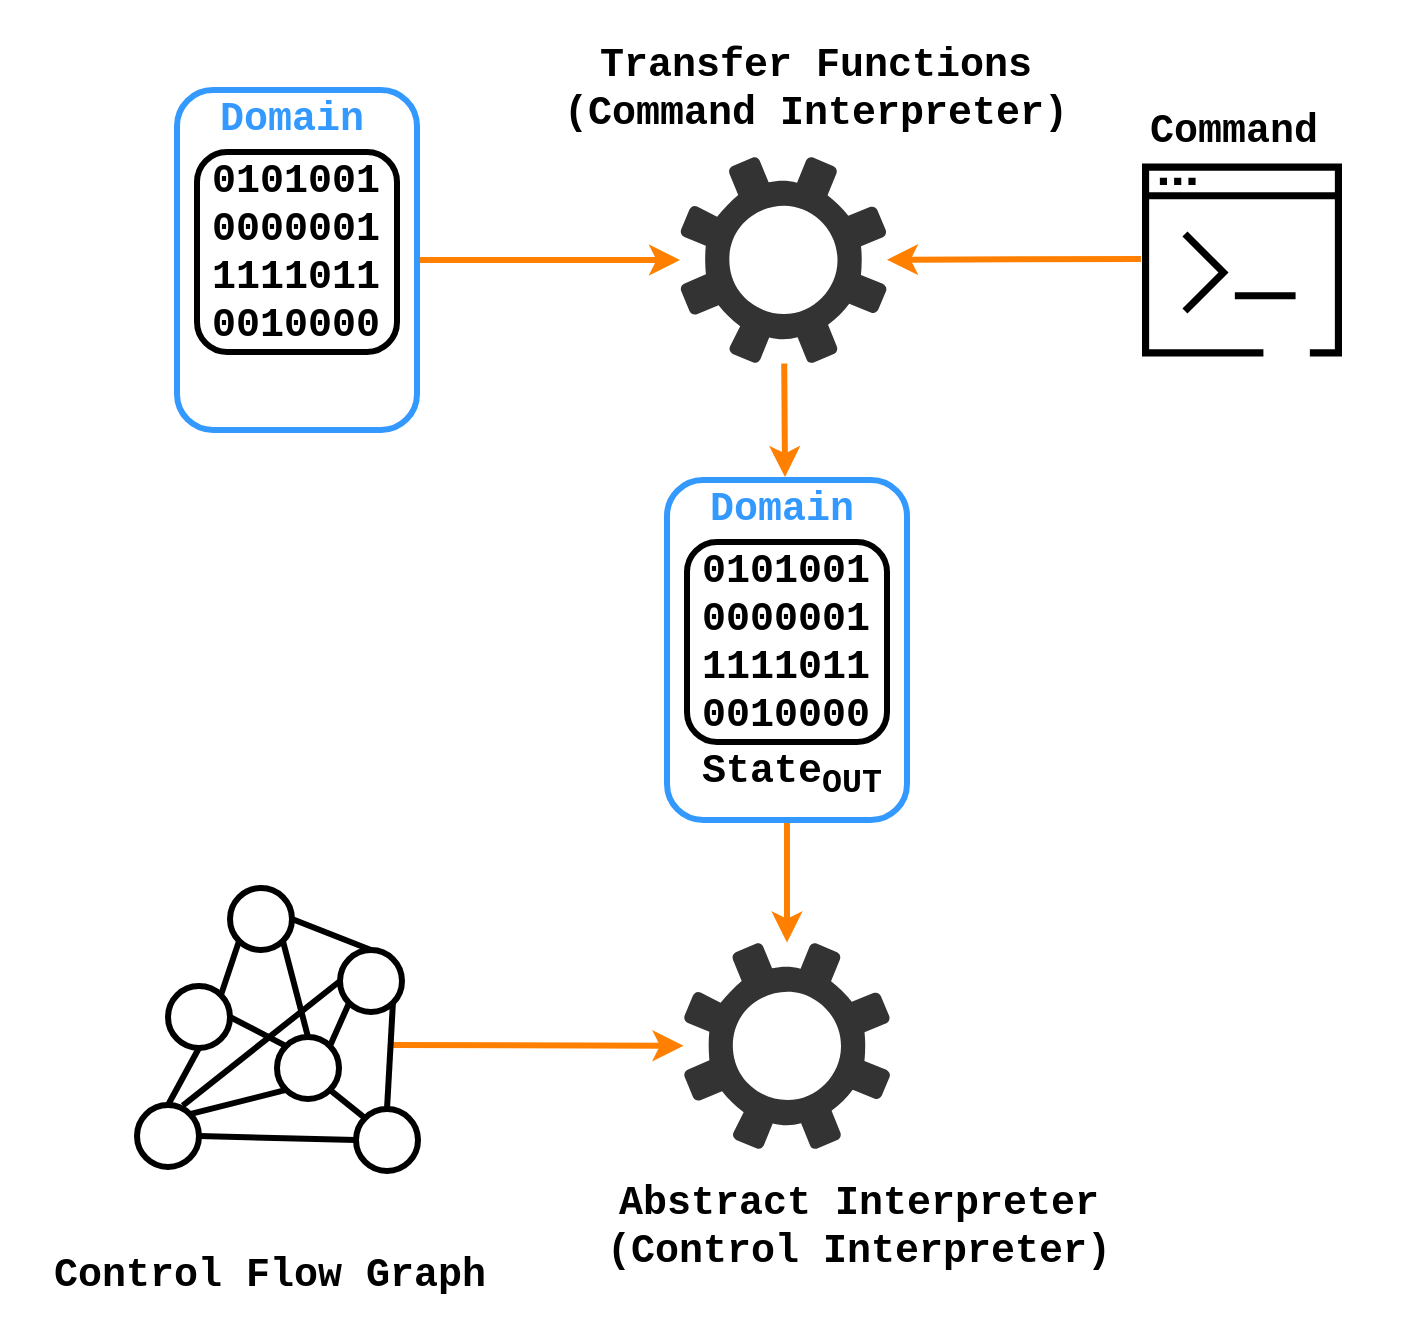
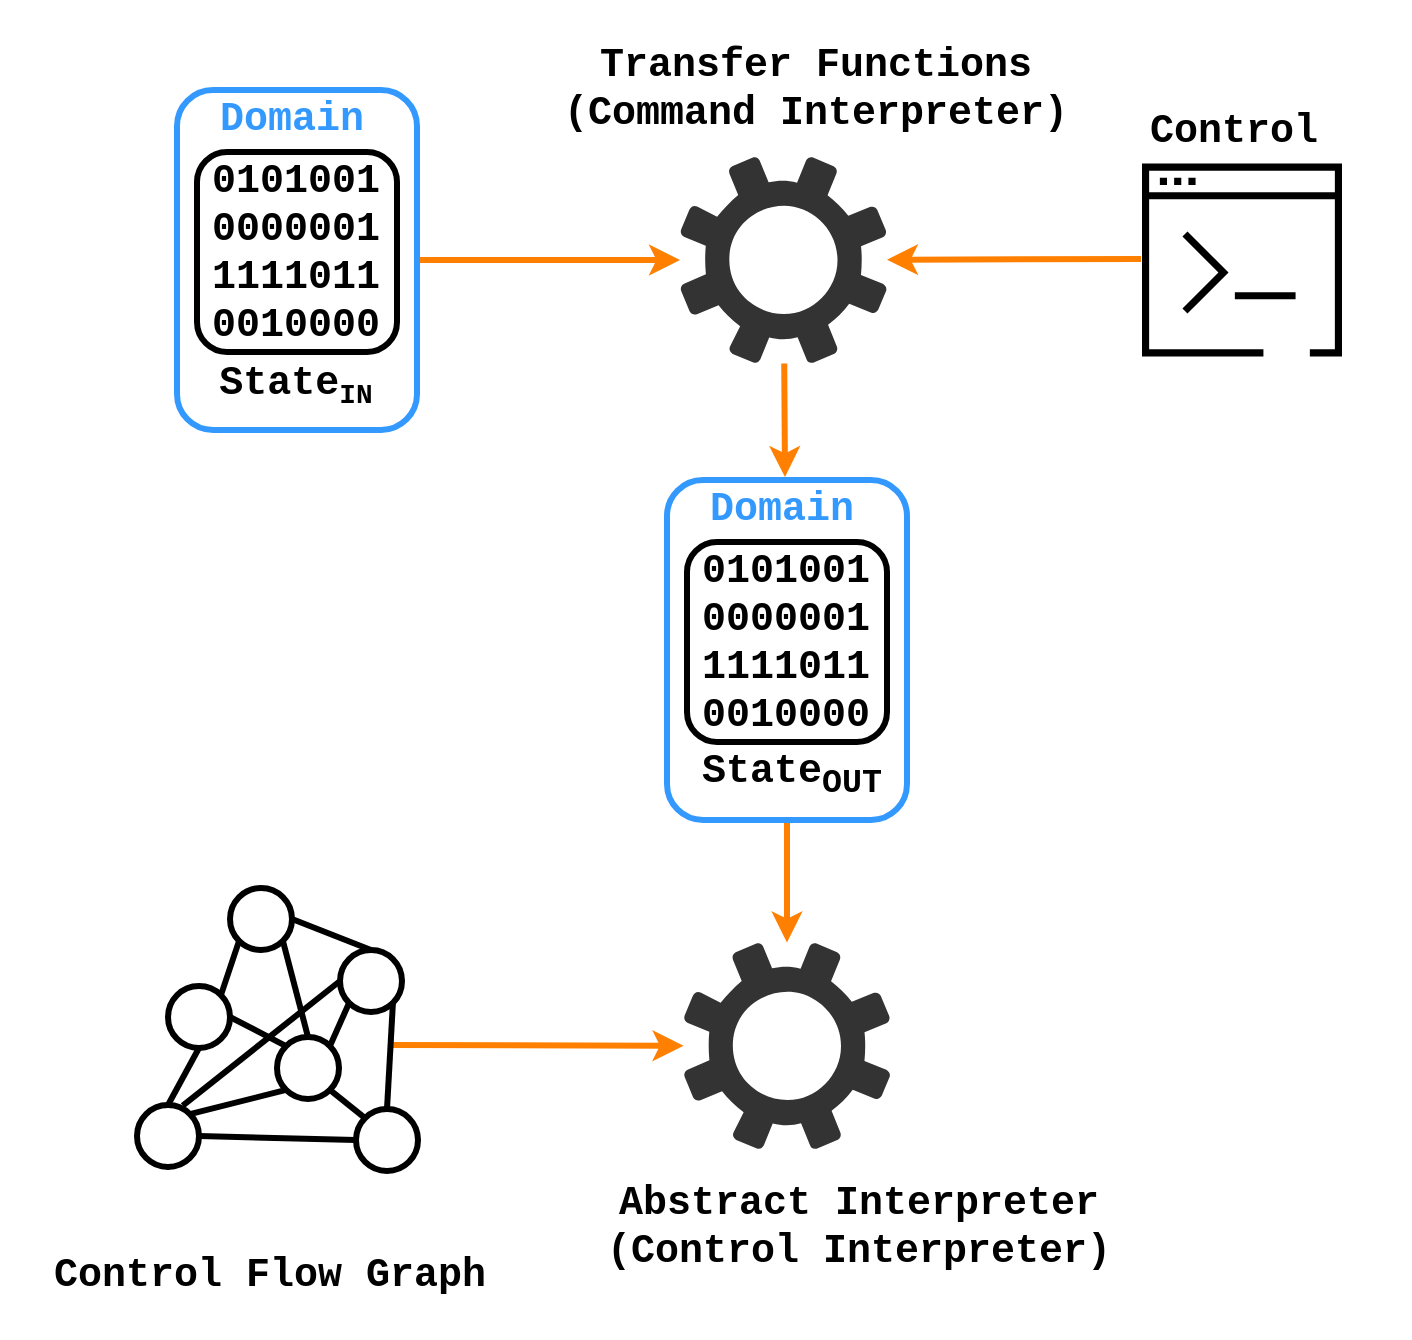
node "Command": label "Command" -> "Control"
node "StateIN": added
